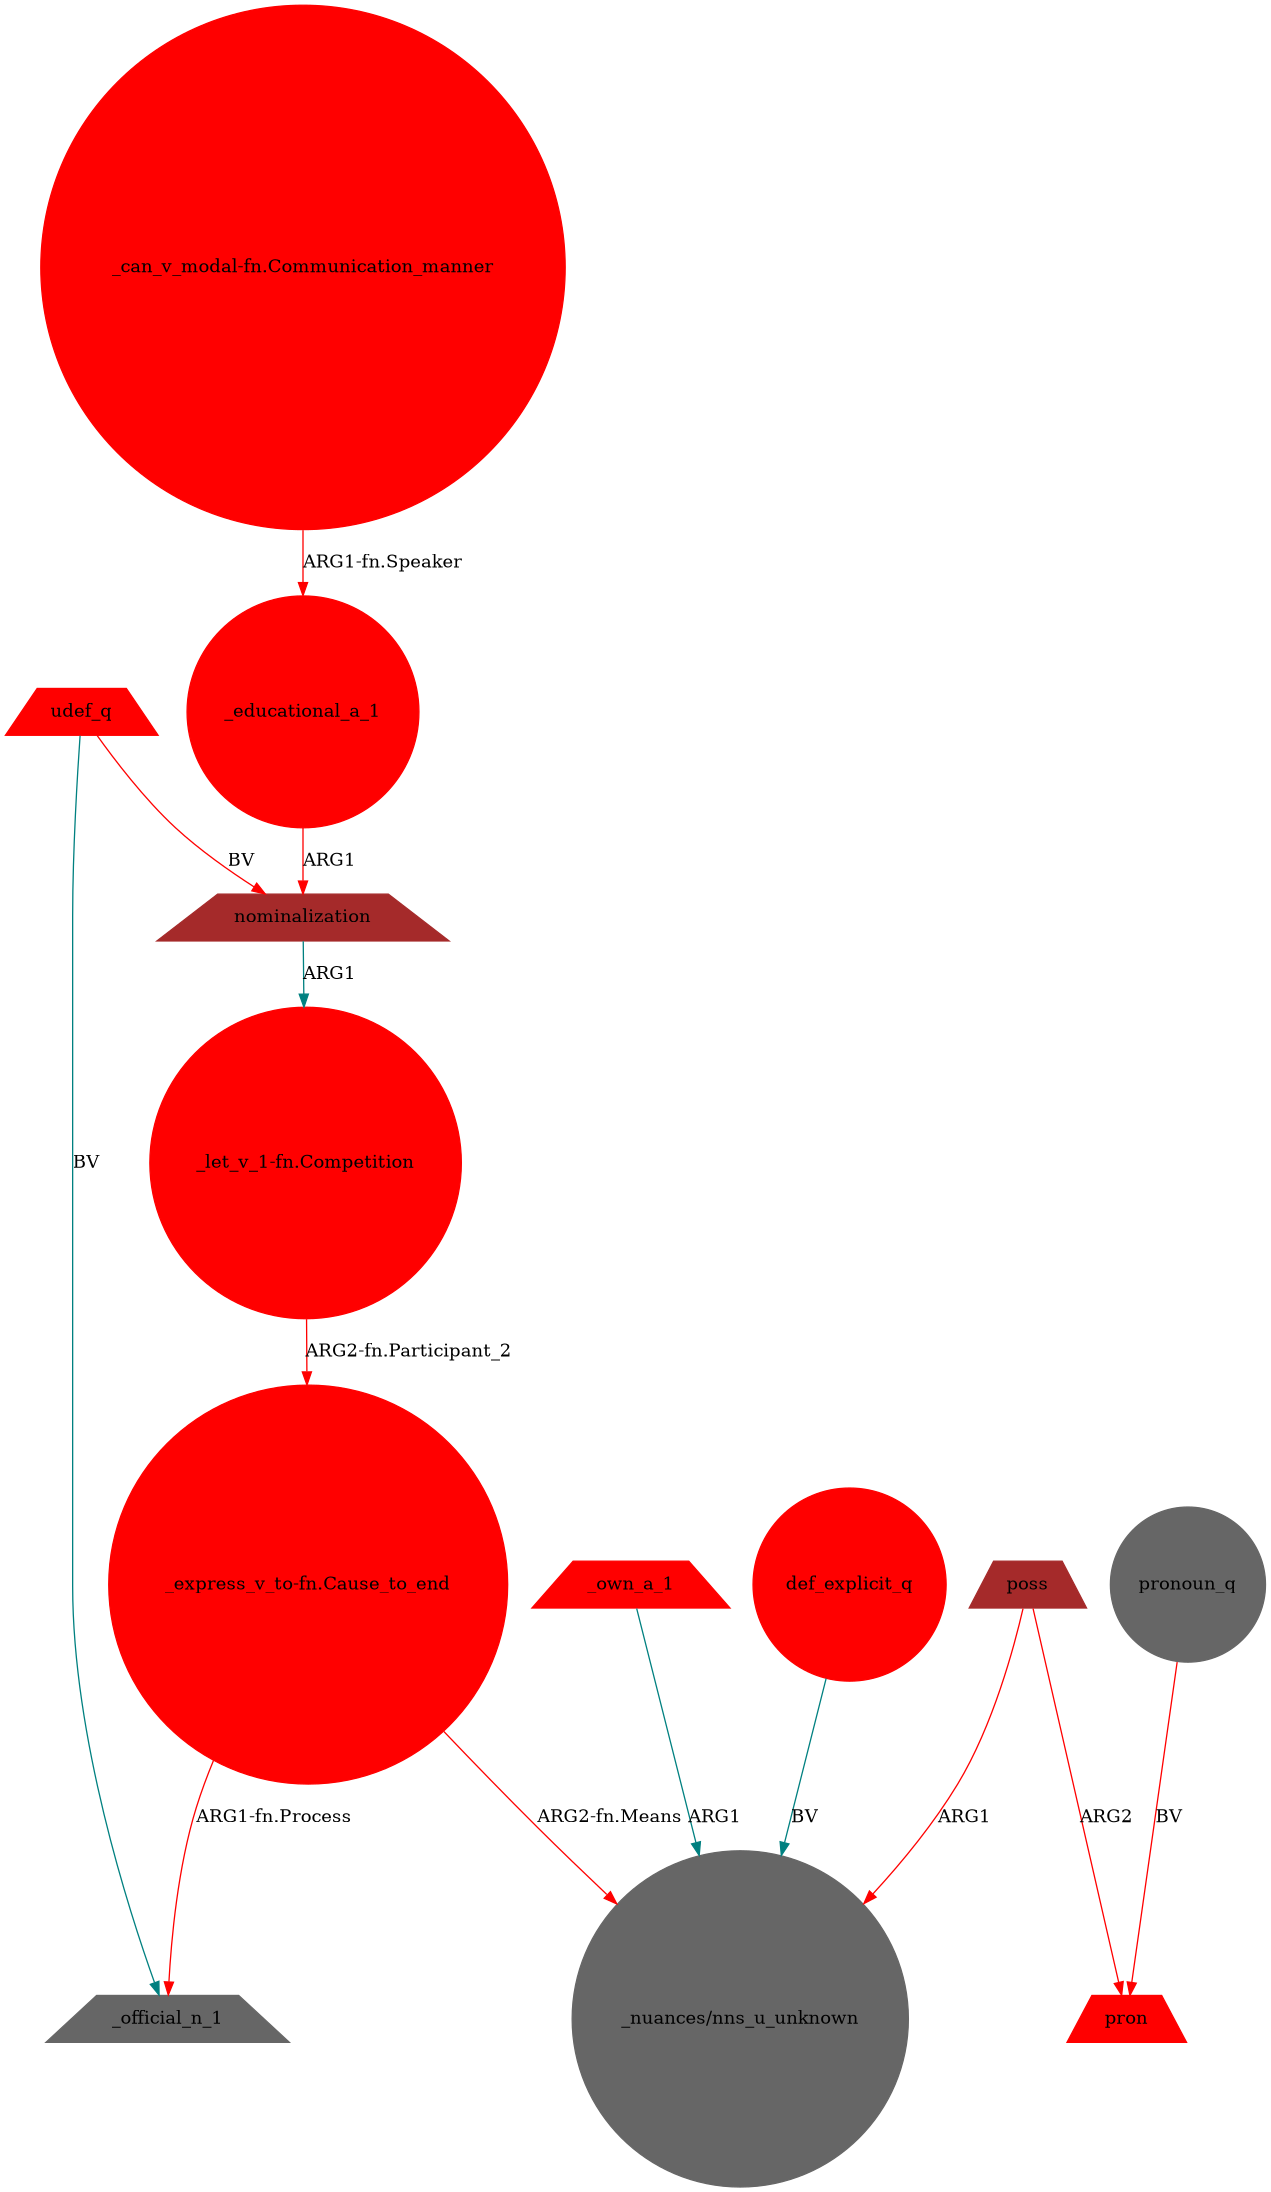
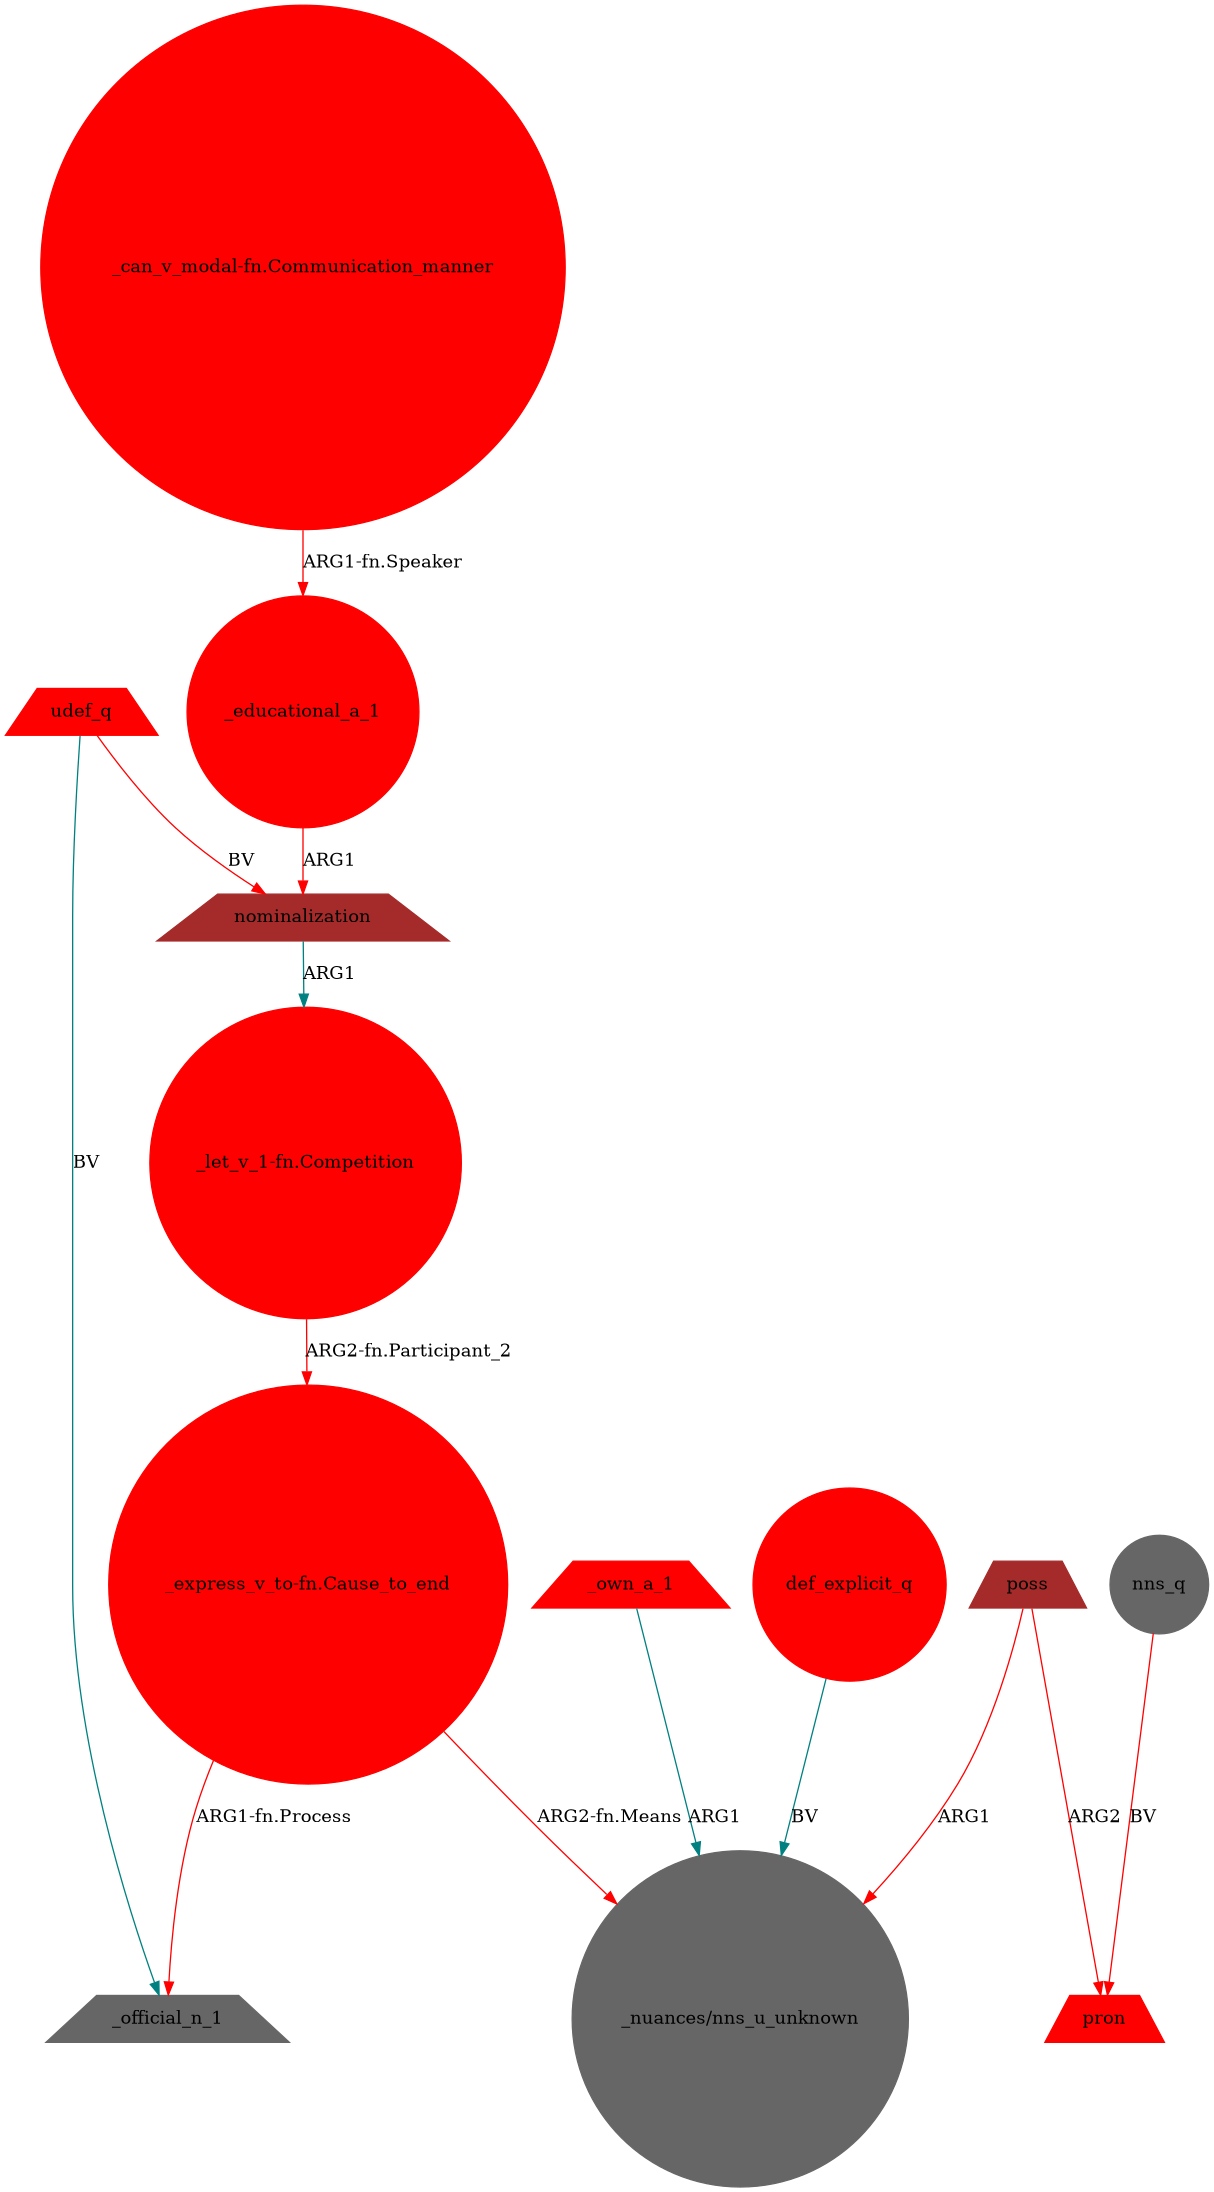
node "pronoun_q": label "pronoun_q" -> "nns_q"
